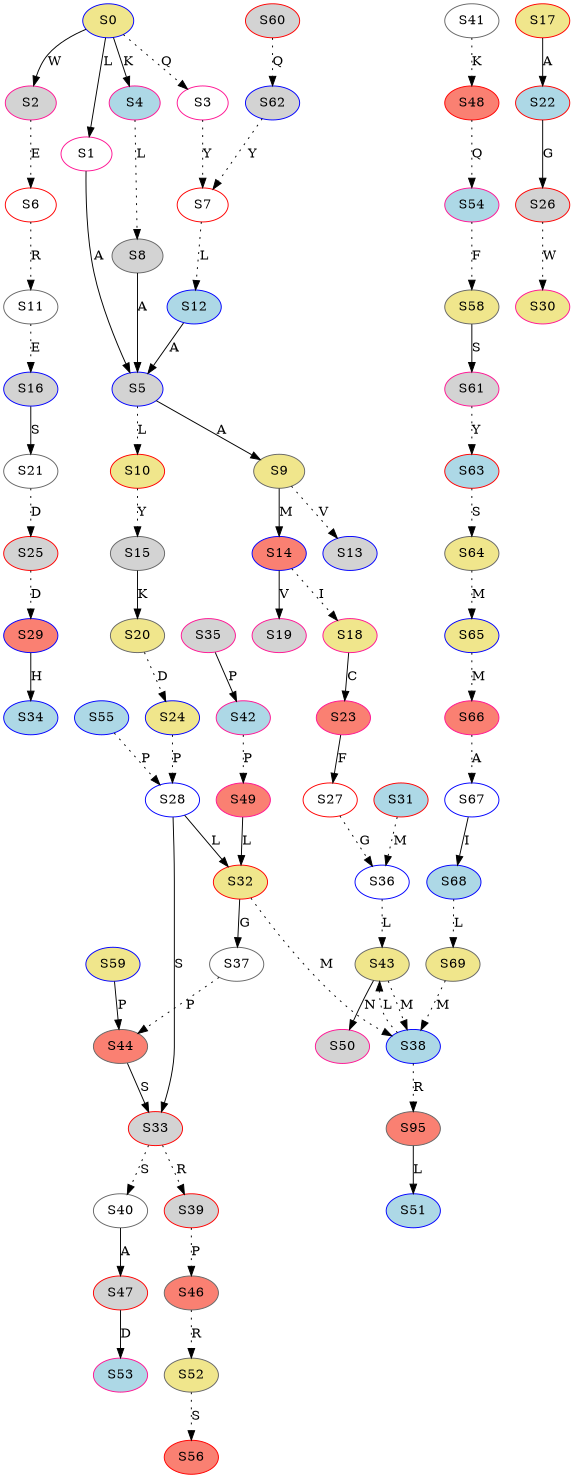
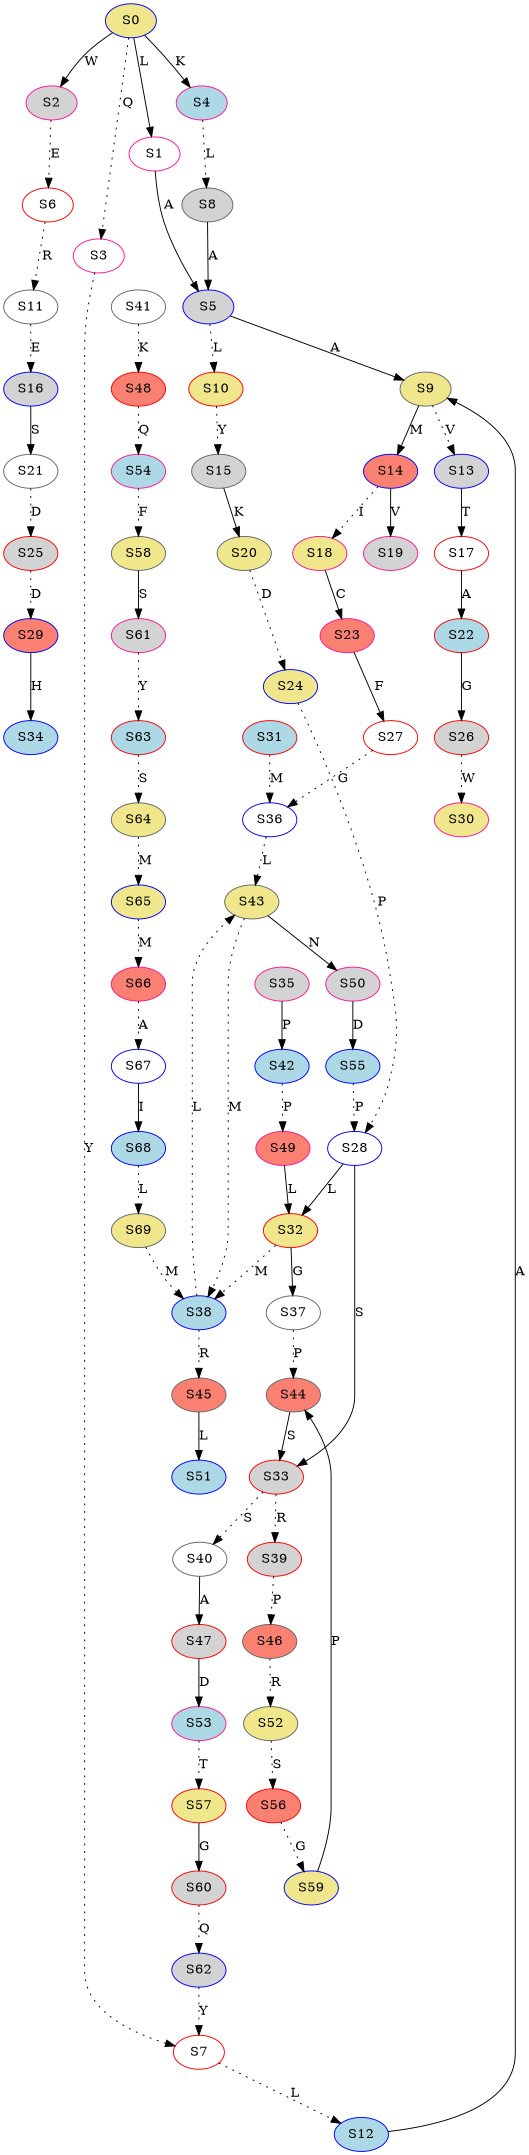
node "S17": fillcolor khaki -> white
edge "S12" -> "S5": now "S12" -> "S9"
edge "S13" -> "S17": added, label "T"
node "S42": color deeppink -> blue
edge "S50" -> "S55": added, label "D"
node "S95": label "S95" -> "S45"
node "S57": added
edge "S56" -> "S59": added, label "G"
